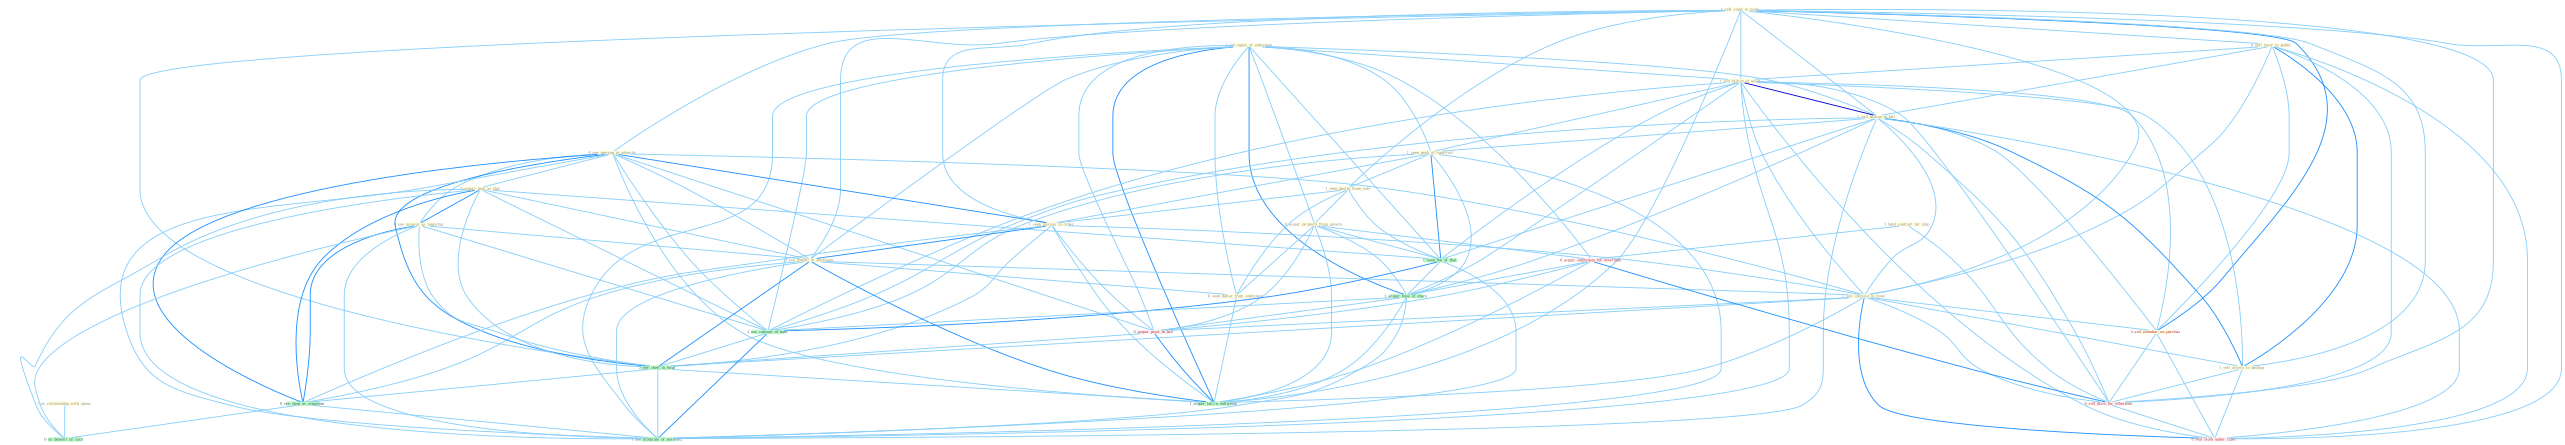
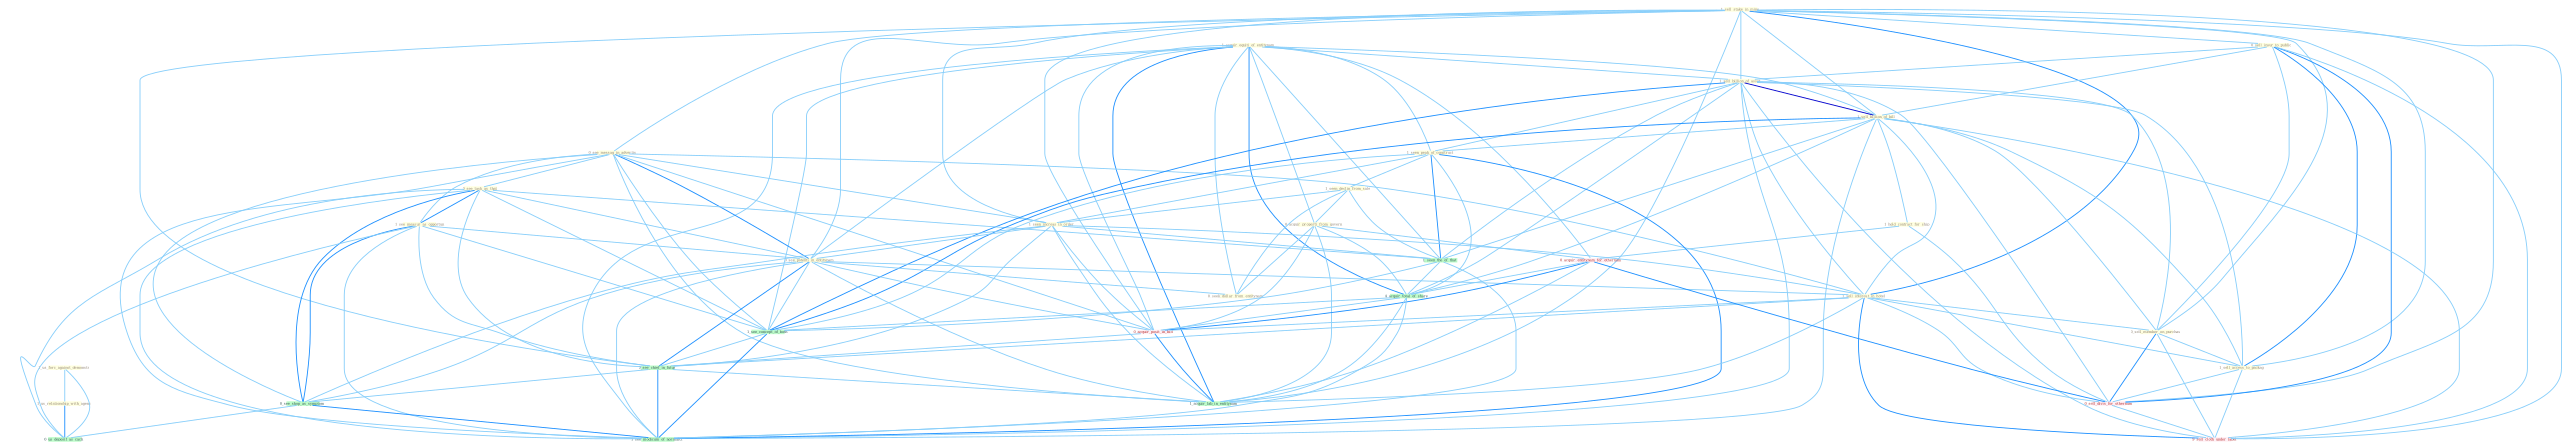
node "1_lab_equiti_of_entitynam": label "1_lab_equiti_of_entitynam" -> "1_acquir_equiti_of_entitynam"
edge "1_sell_stake_in_mine" -- "1_seen_declin_from_sale": now "1_sell_stake_in_mine" -- "0_acquir_posit_in_bid"
edge "1_sell_stake_in_mine" -- "1_sell_interest_in_hotel": color #87cefa -> #1e90ff
edge "1_sell_stake_in_mine" -- "0_sell_member_on_purchas": color #1e90ff -> #87cefa
edge "1_sell_billion_of_asset" -- "1_see_concept_of_both": color #87cefa -> #1e90ff
edge "1_sell_billion_of_bill" -- "1_see_concept_of_both": color #87cefa -> #1e90ff
node "0_acquir_task_as_that": label "0_acquir_task_as_that" -> "0_see_task_as_that"
edge "0_see_messag_in_advertis" -- "1_seen_increas_in_order": color #1e90ff -> #87cefa
edge "1_sell_billion_of_bill" -- "1_sell_access_to_packag": color #1e90ff -> #87cefa
edge "0_see_messag_in_advertis" -- "0_see_shop_as_symptom": color #1e90ff -> #87cefa
edge "0_see_messag_in_advertis" -- "0_see_potenti_in_entitynam": color #87cefa -> #1e90ff
edge "0_sell_insur_to_public" -- "1_sell_interest_in_hotel": removed
node "0_see_measur_as_opportun": label "0_see_measur_as_opportun" -> "1_see_measur_as_opportun"
edge "1_sell_billion_of_bill" -- "0_sell_divis_for_othernum": now "1_sell_billion_of_bill" -- "1_hold_contract_for_ship"
edge "1_seen_increas_in_order" -- "0_see_potenti_in_entitynam": color #1e90ff -> #87cefa
edge "0_acquir_properti_from_govern" -- "1_seen_the_of_that": now "1_seen_increas_in_order" -- "1_seen_the_of_that"
edge "0_see_messag_in_advertis" -- "0_see_chief_in_futur": removed
edge "0_see_potenti_in_entitynam" -- "1_see_concept_of_both": added
node "1_acquir_total_of_share": label "1_acquir_total_of_share" -> "4_acquir_total_of_share"
edge "0_see_potenti_in_entitynam" -- "0_acquir_posit_in_bid": added
edge "1_seen_the_of_that" -- "1_see_concept_of_both": color #1e90ff -> #87cefa
edge "0_sell_insur_to_public" -- "0_sell_divis_for_othernum": color #87cefa -> #1e90ff
edge "0_acquir_entitynam_for_othernum" -- "0_acquir_posit_in_bid": color #87cefa -> #1e90ff
node "0_sell_member_on_purchas": fontcolor #b22222 -> #8b7d6b
edge "0_seek_dollar_from_entitynam" -- "1_acquir_lab_in_entitynam": removed
edge "0_sell_member_on_purchas" -- "1_sell_access_to_packag": added
edge "0_see_potenti_in_entitynam" -- "1_acquir_lab_in_entitynam": color #1e90ff -> #87cefa
node "1_us_forc_against_demonstr": added
edge "0_sell_member_on_purchas" -- "0_sell_divis_for_othernum": color #87cefa -> #1e90ff
edge "0_see_chief_in_futur" -- "1_see_modicum_of_normalci": color #87cefa -> #1e90ff
edge "1_seen_peak_of_construct" -- "1_see_modicum_of_normalci": color #87cefa -> #1e90ff
edge "1_us_relationship_with_agenc" -- "0_us_deposit_as_cach": color #87cefa -> #1e90ff
edge "0_see_shop_as_symptom" -- "1_see_modicum_of_normalci": color #87cefa -> #1e90ff
node "0_sell_cloth_under_label": label "0_sell_cloth_under_label" -> "9_sell_cloth_under_label"
